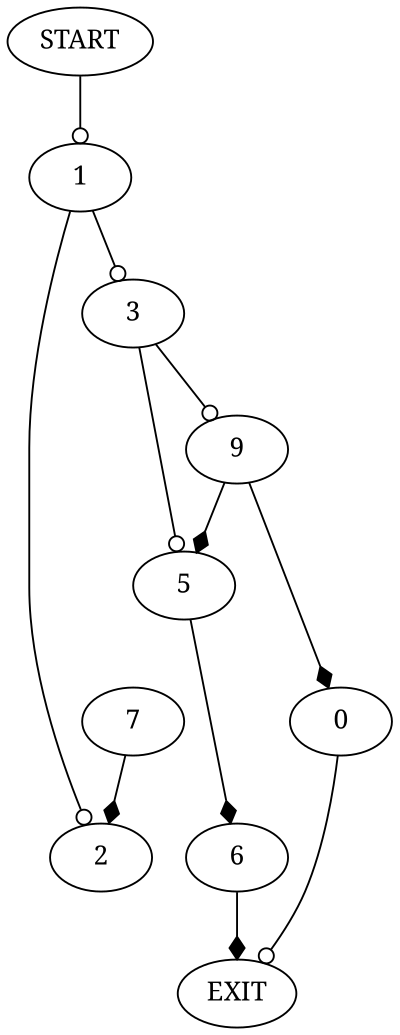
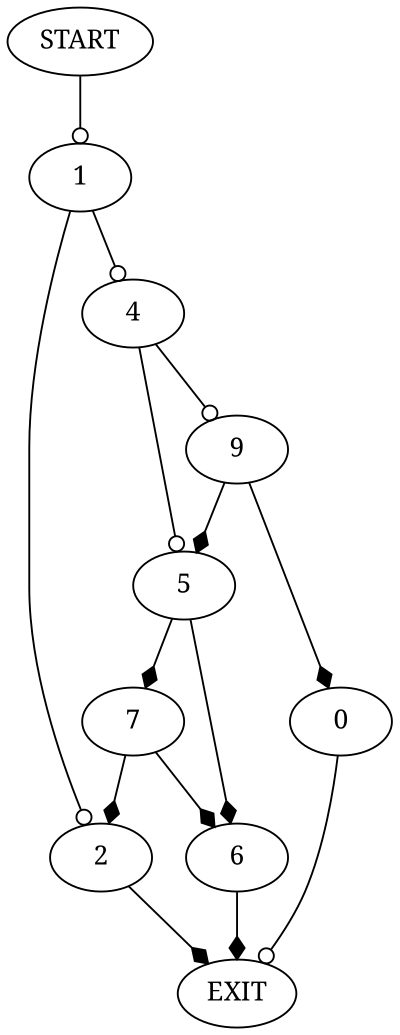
node "3": label "3" -> "4"
edge "5" -> "7": added
edge "7" -> "6": added
edge "2" -> "EXIT": added
